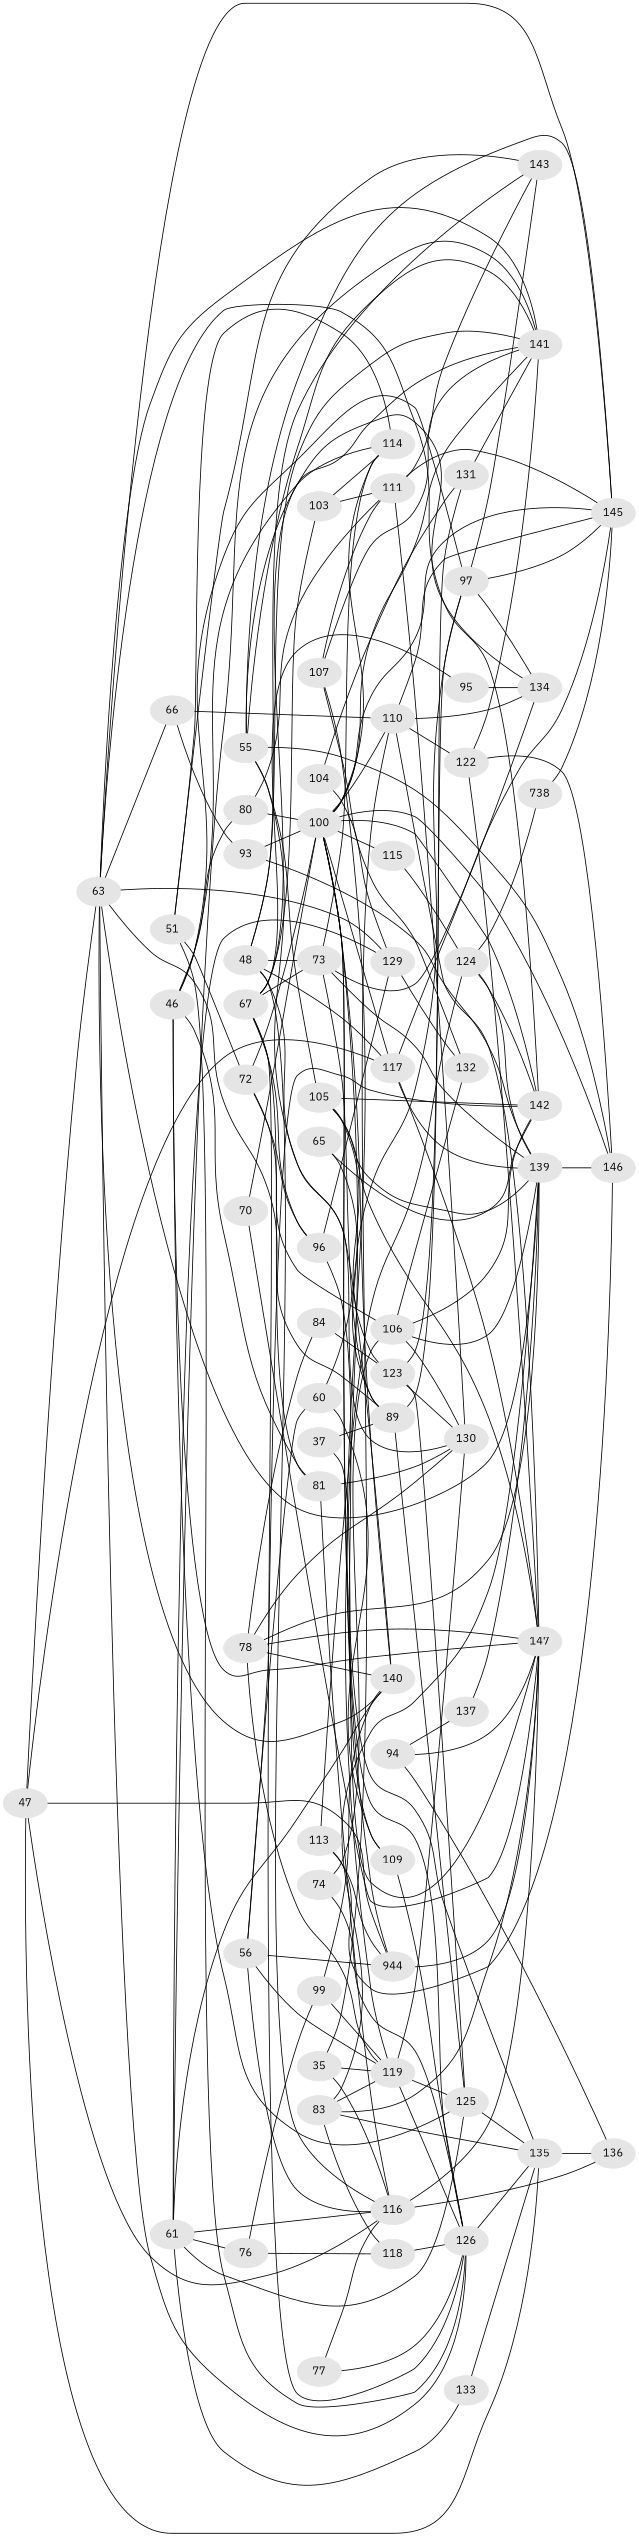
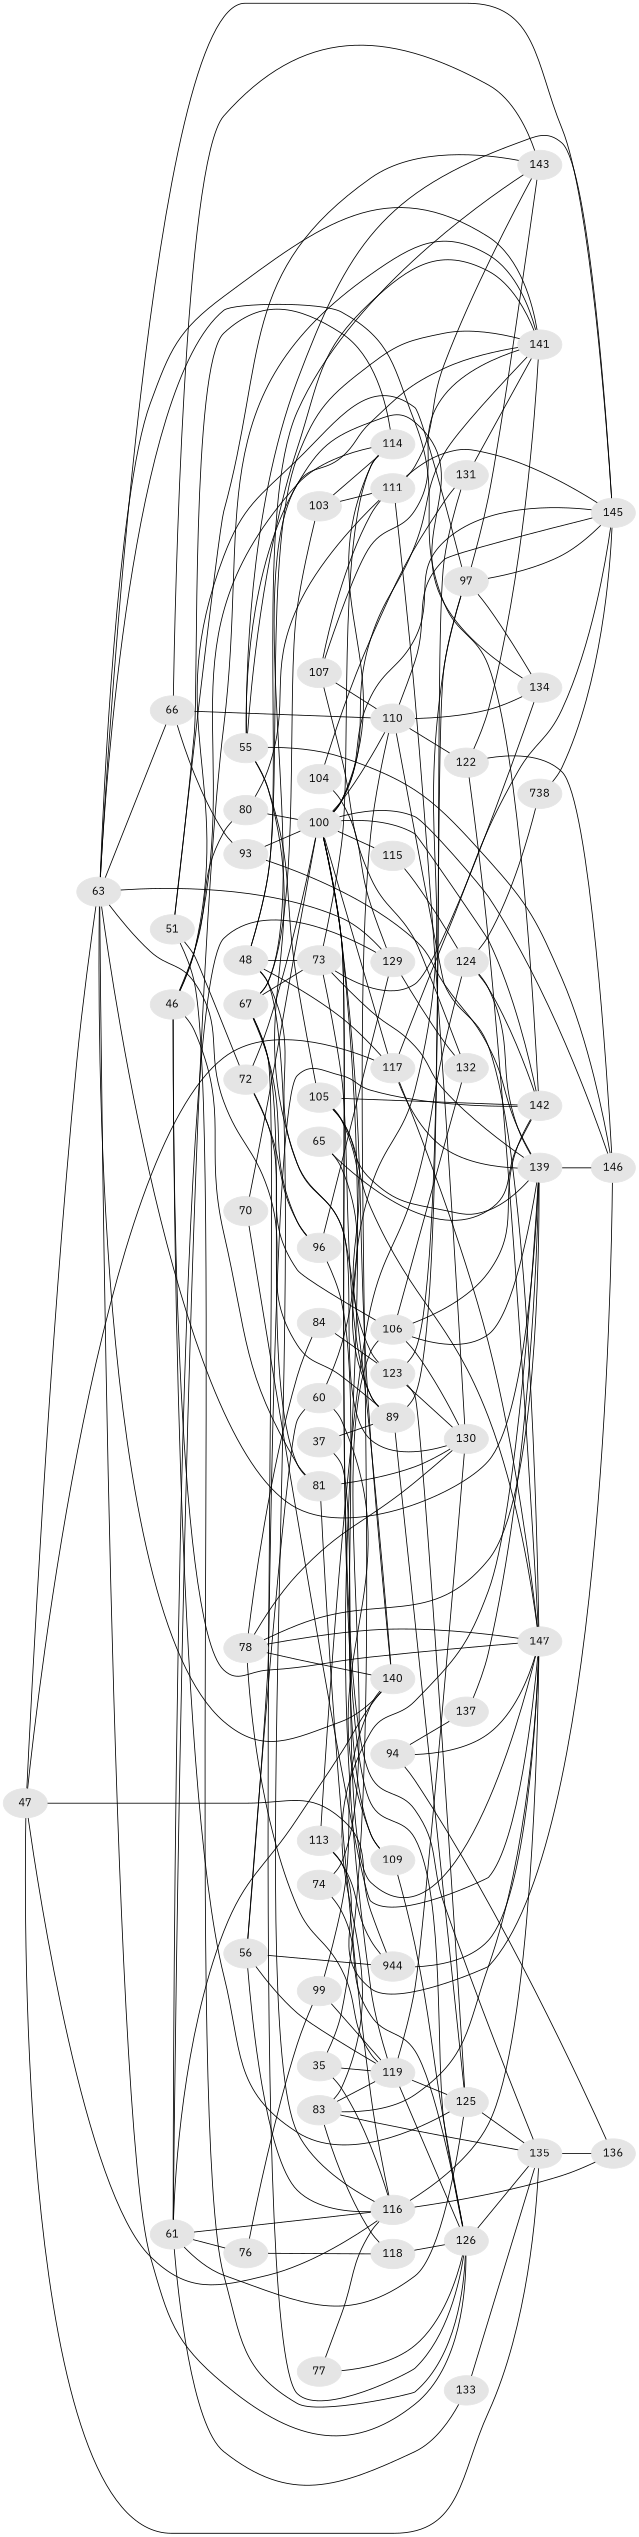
edge "143" -- "66": added
node "95": removed
edge "107" -- "944": now "107" -- "110"
